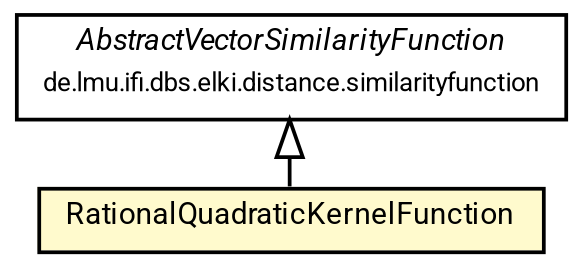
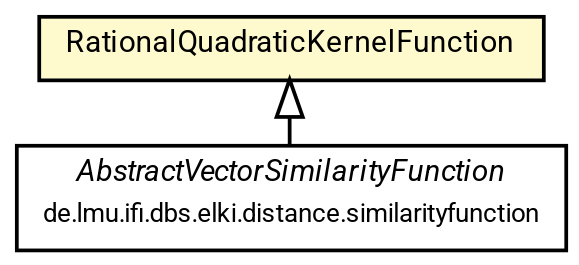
edge "RationalQuadraticKernelFunction" -> "AbstractVectorSimilarityFunction": reversed
